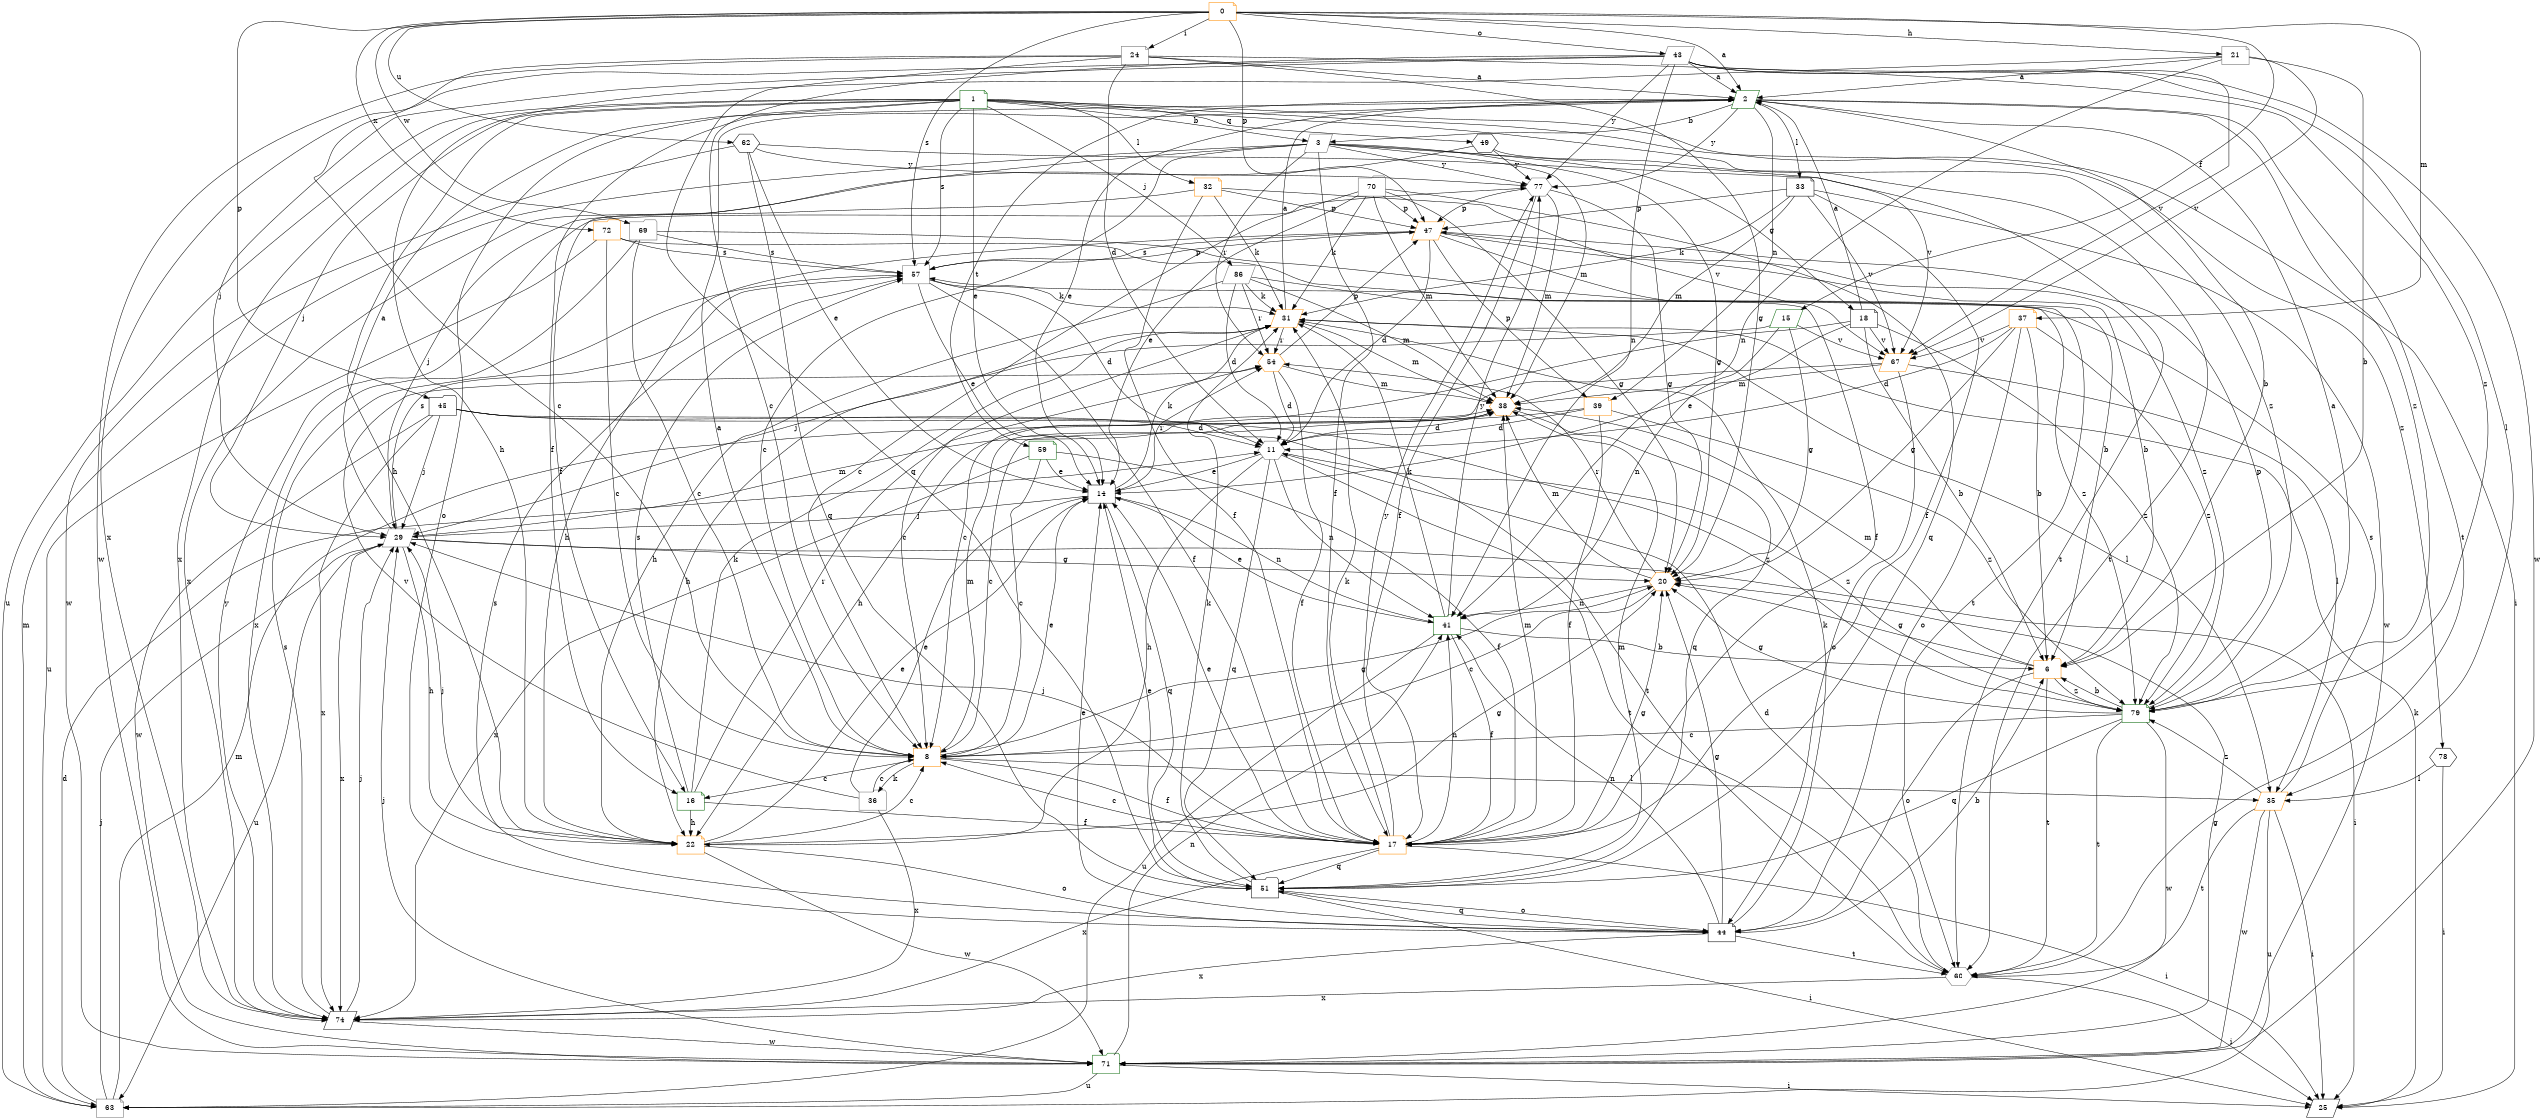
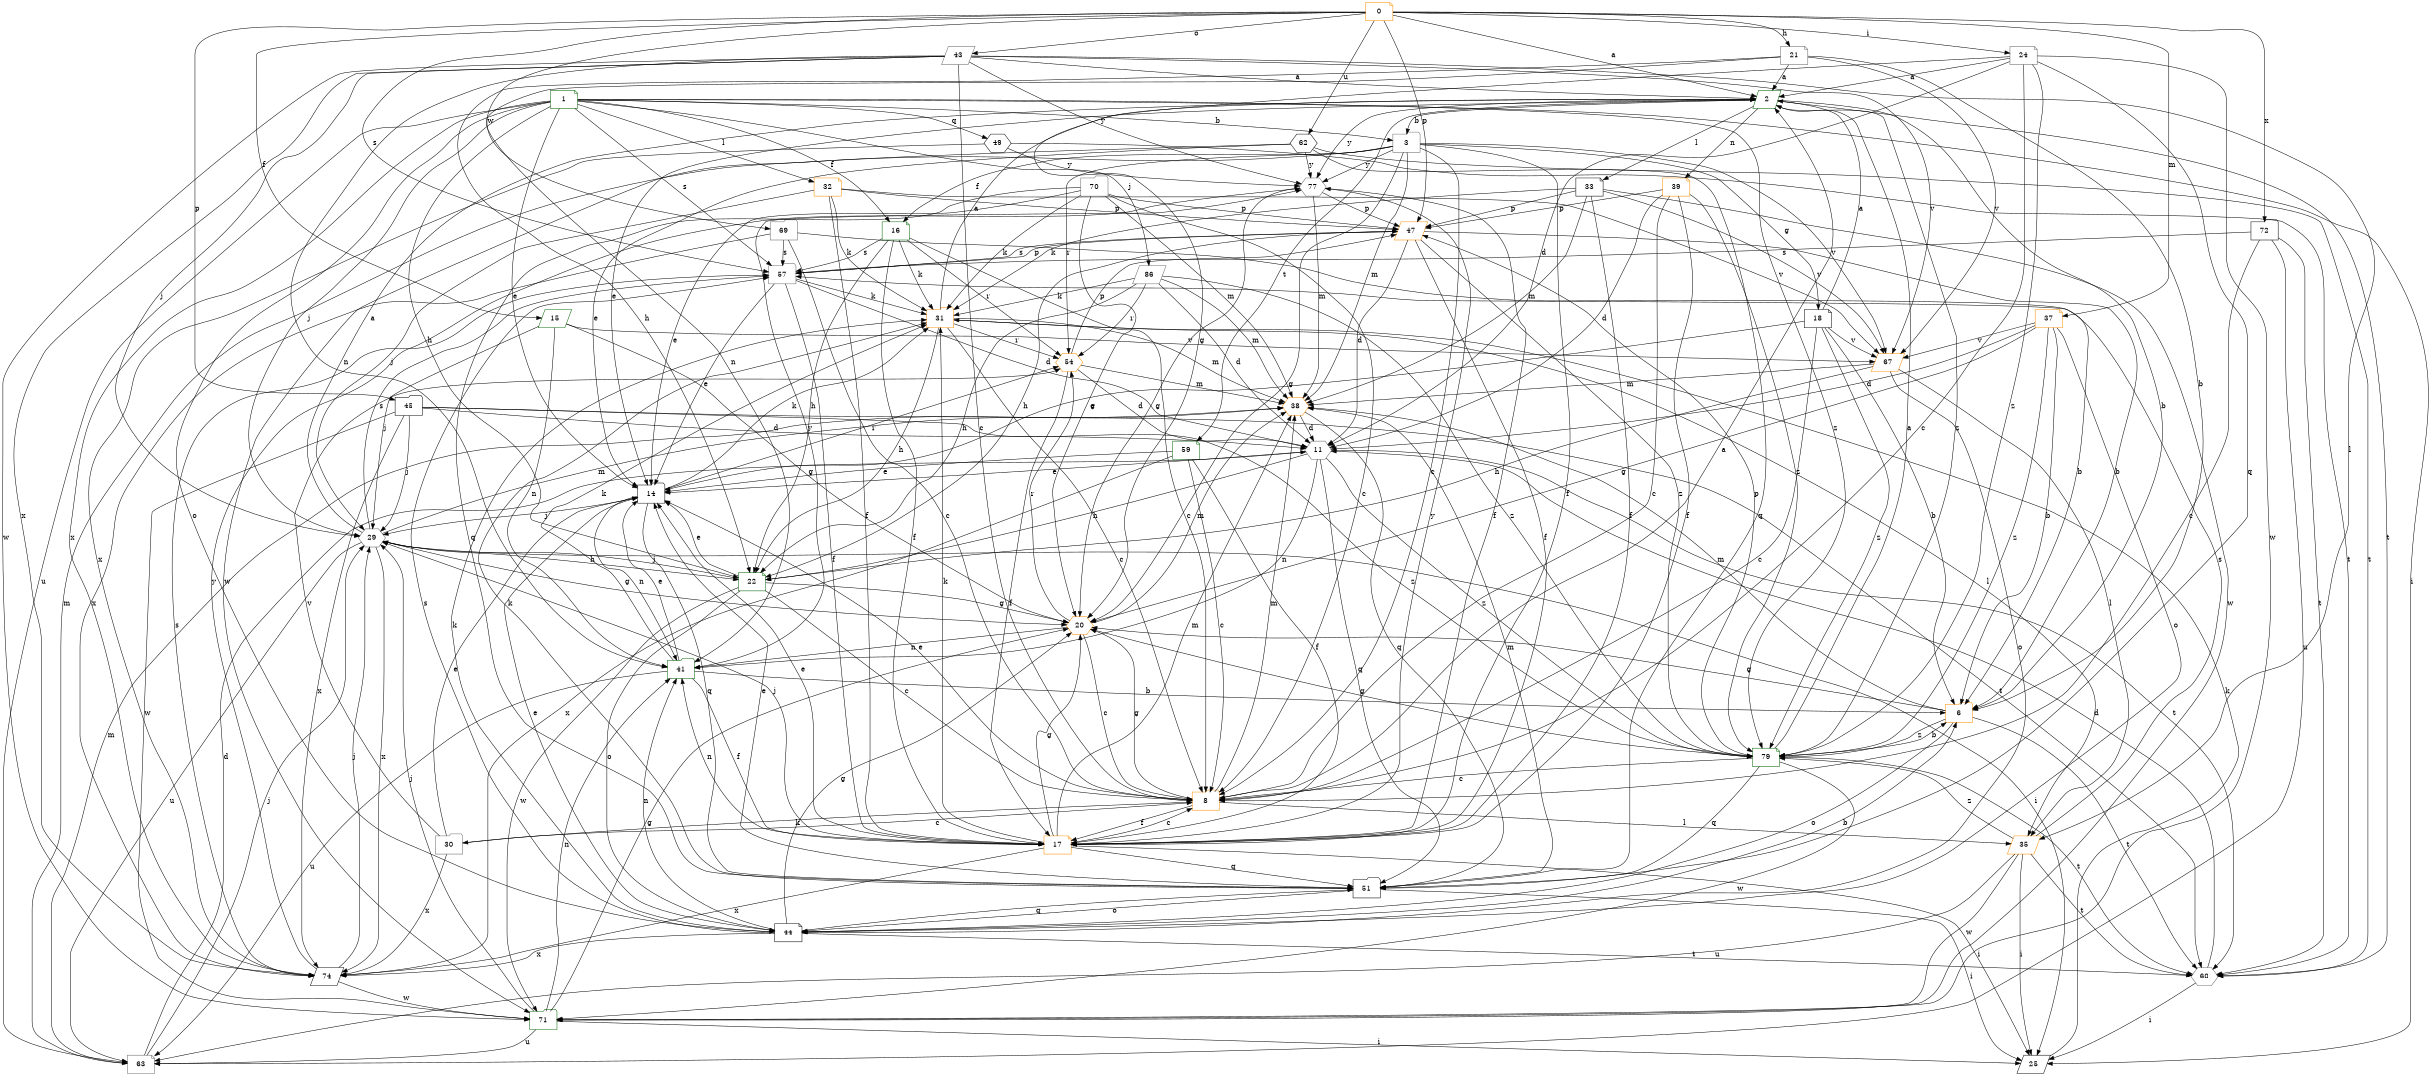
node "3": shape parallelogram -> folder
node "72": color darkorange -> black
node "31": shape parallelogram -> folder
edge "47" -> "39": reversed
node "29": shape parallelogram -> hexagon
node "78": removed
edge "8" -> "16": reversed
node "36": label "36" -> "30"
node "22": color darkorange -> darkgreen
edge "60" -> "74": removed, label "x"
